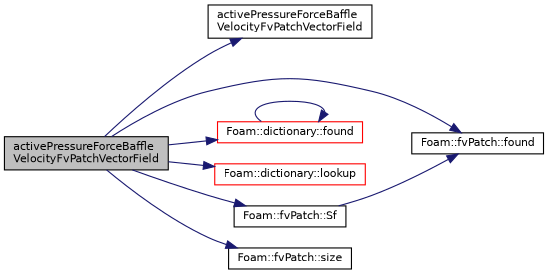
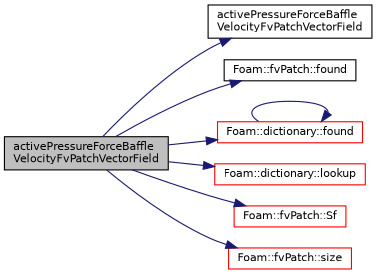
edge "Foam::fvPatch::Sf" -> "Foam::fvPatch::found": removed
node "Foam::fvPatch::Sf": color black -> red
node "Foam::fvPatch::size": color black -> red
